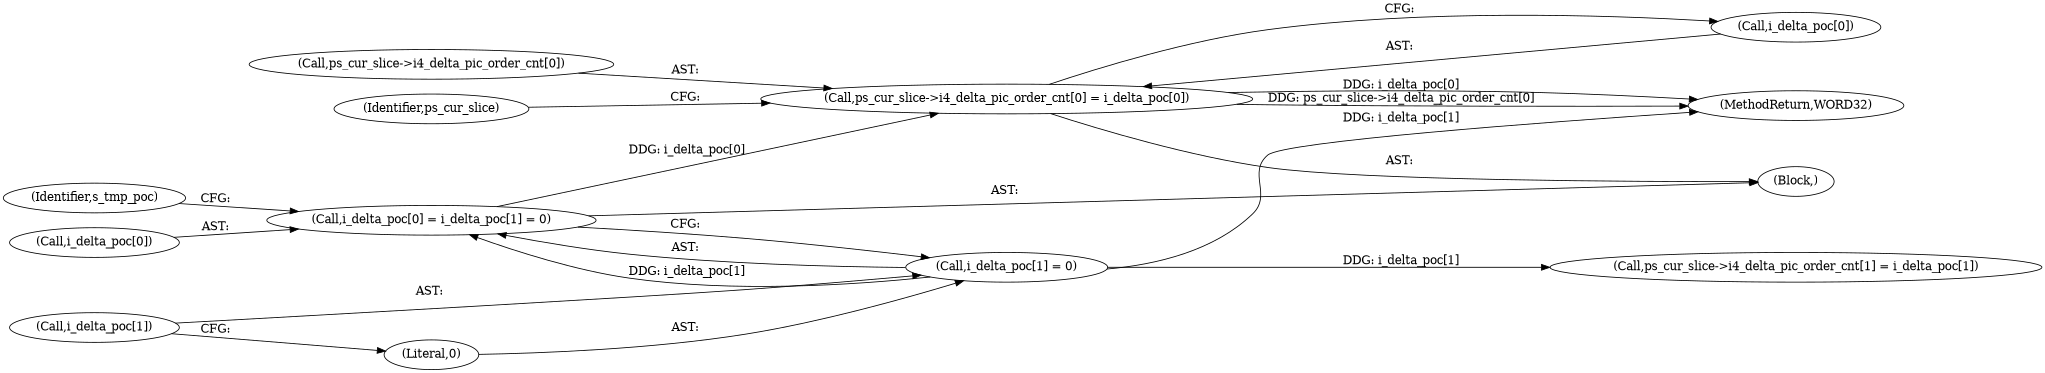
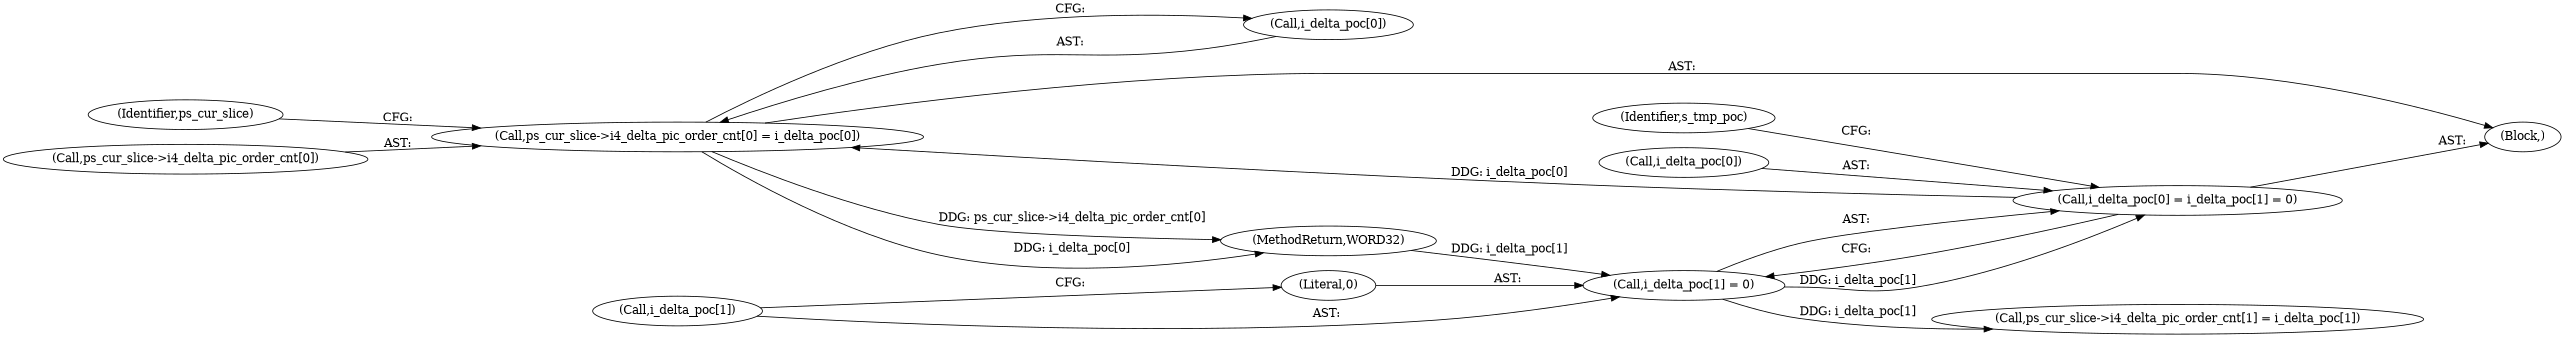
edge "(Call,i_delta_poc[1] = 0)" -> "(MethodReturn,WORD32)": reversed
